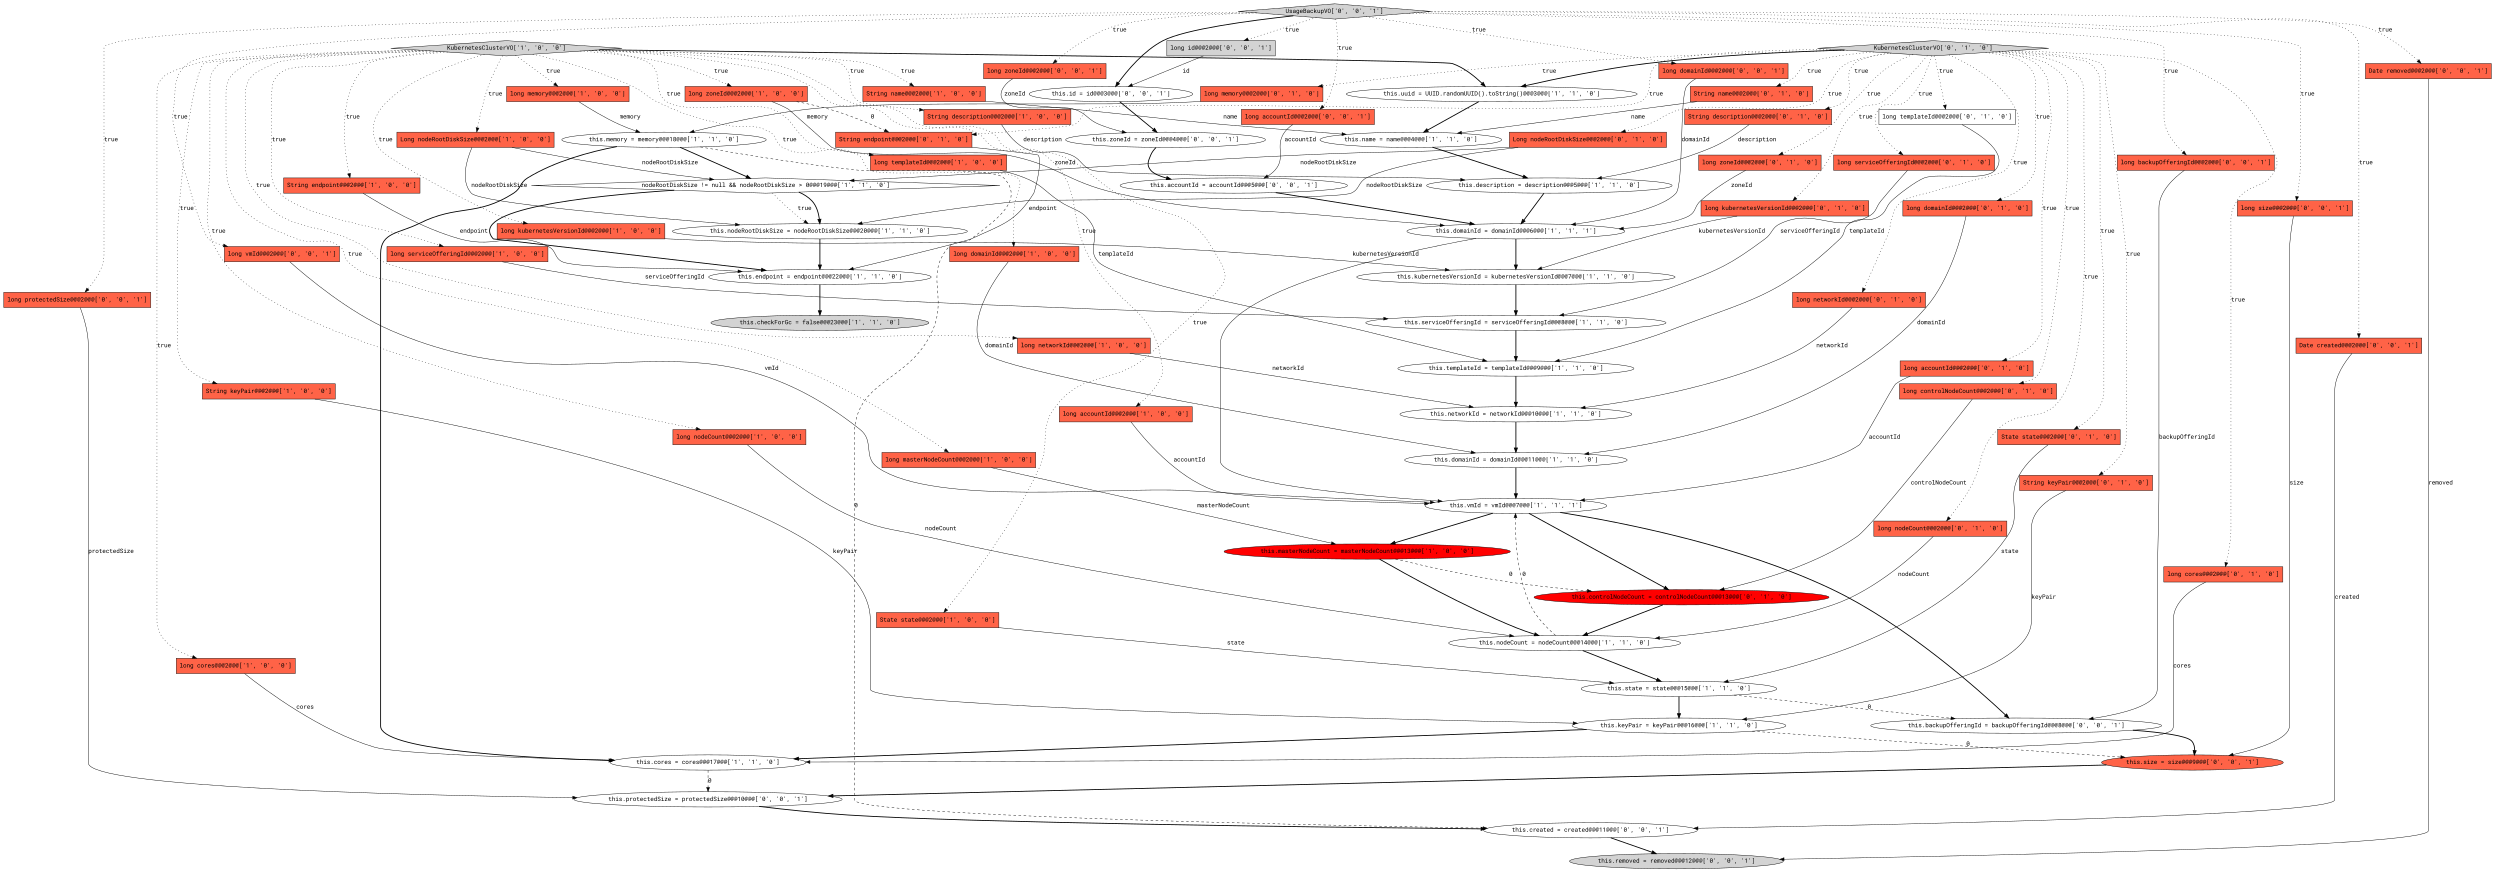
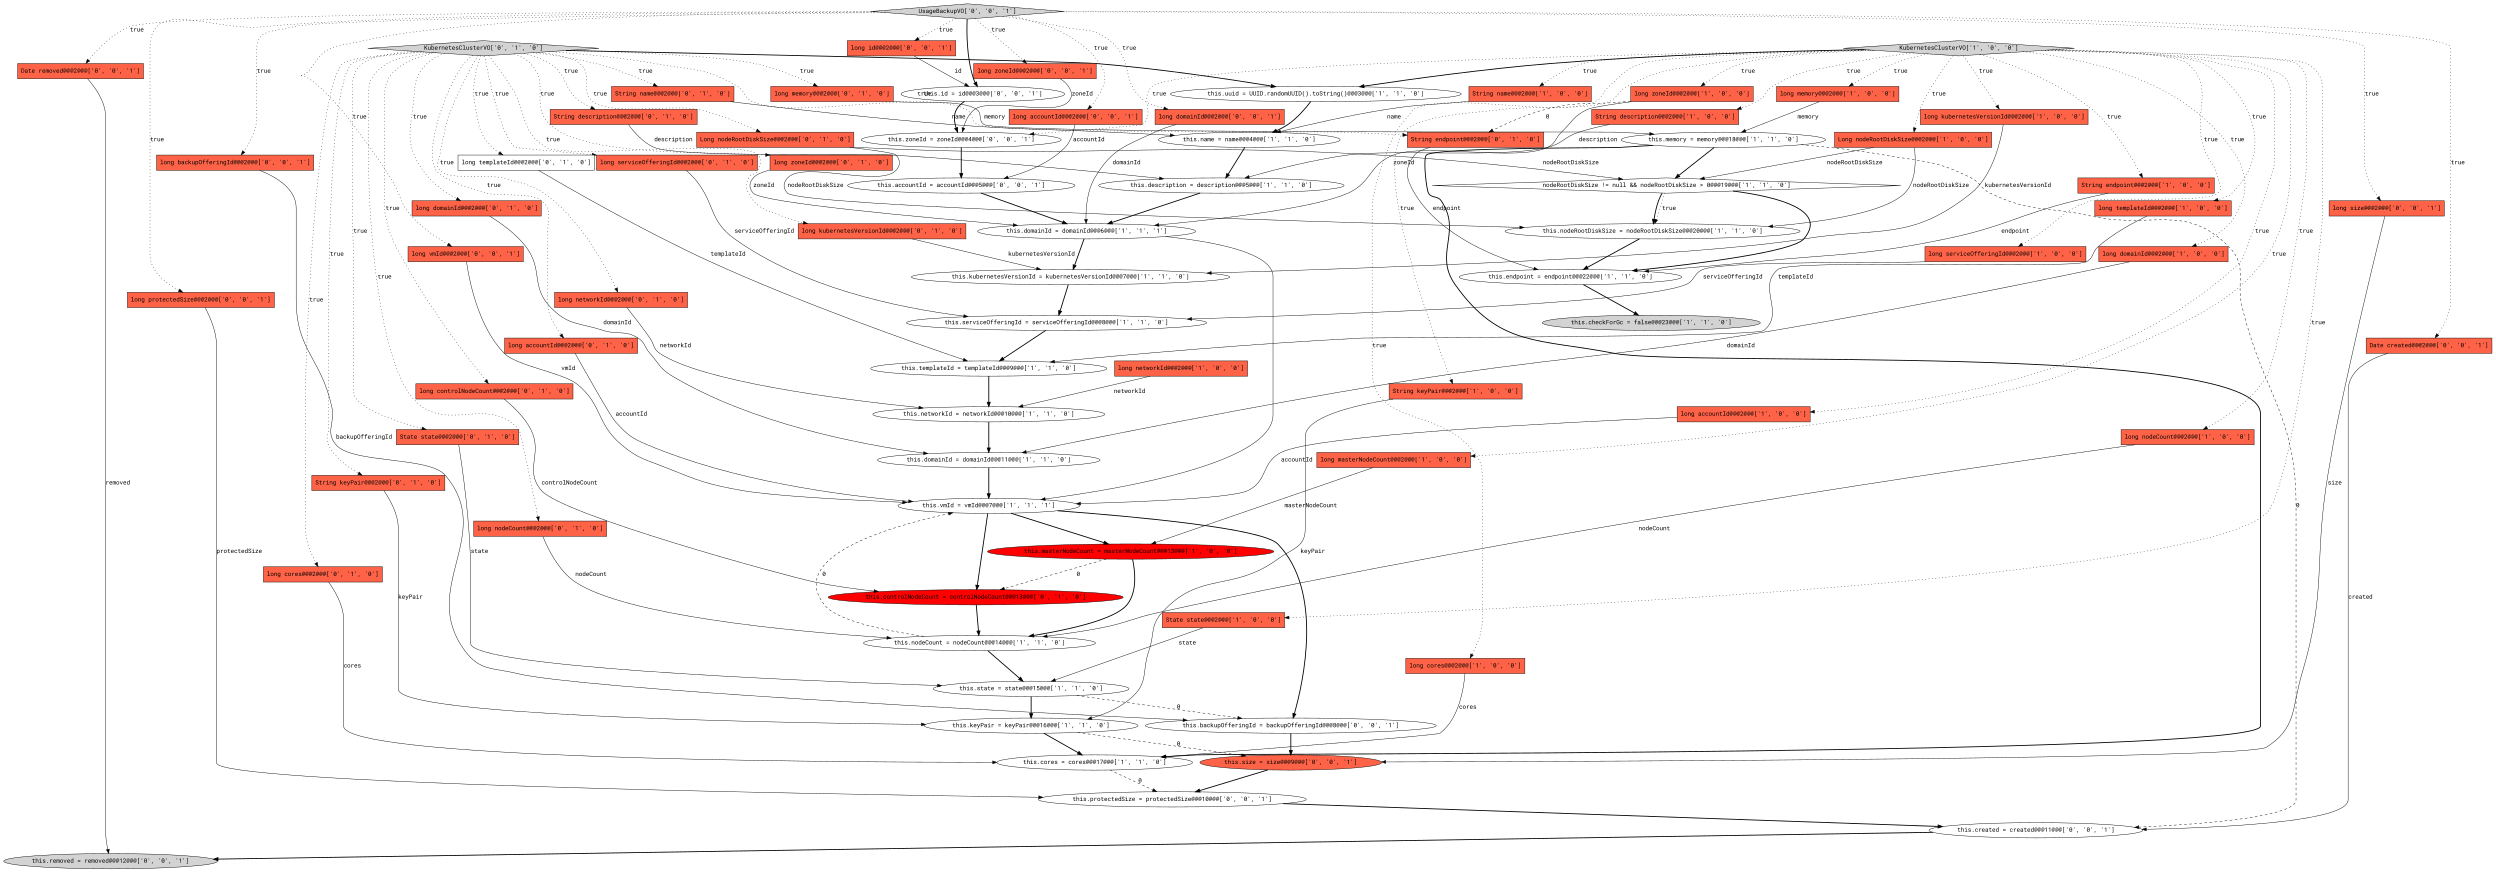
node "long id@@@2@@@['0', '0', '1']": fillcolor lightgray -> tomato
edge "KubernetesClusterVO['1', '0', '0']" -> "long networkId@@@2@@@['1', '0', '0']": now "KubernetesClusterVO['1', '0', '0']" -> "this.zoneId = zoneId@@@4@@@['0', '0', '1']"
